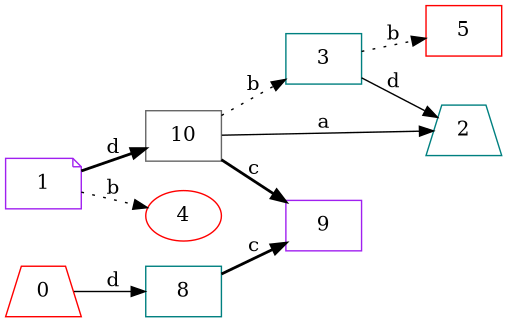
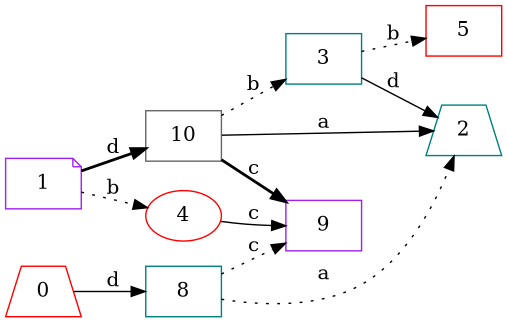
edge "4" -> "9": added, label "c"
edge "8" -> "9": style bold -> dotted
edge "8" -> "2": added, label "a"
